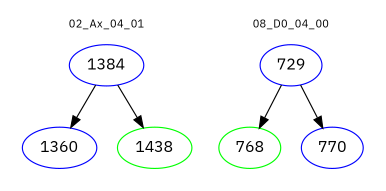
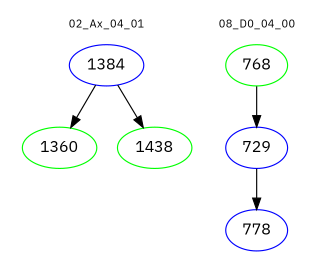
edge "729" -> "768": reversed
node "1360": color blue -> green
node "770": label "770" -> "778"
